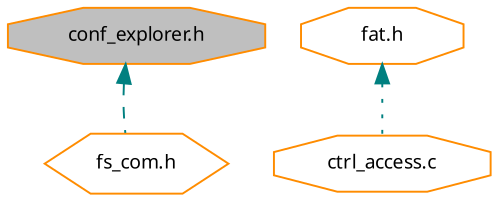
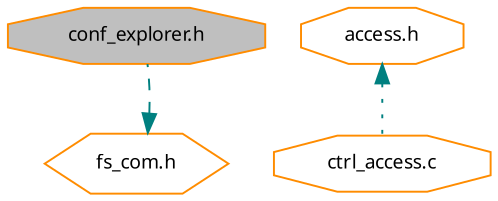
node "fat.h": label "fat.h" -> "access.h"
edge "fs_com.h" -> "conf_explorer.h": reversed
